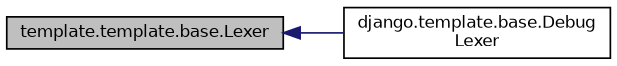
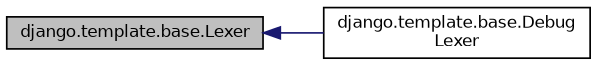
node "template.template.base.Lexer": label "template.template.base.Lexer" -> "django.template.base.Lexer"
